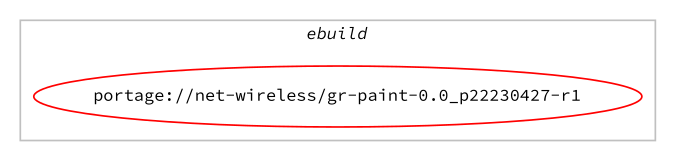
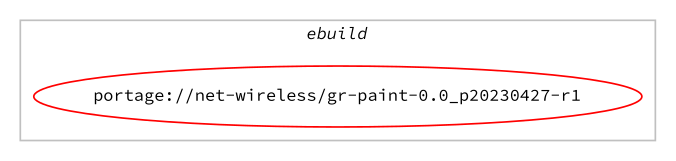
node "portage://net-wireless/gr-paint-0.0_p22230427-r1": label "portage://net-wireless/gr-paint-0.0_p22230427-r1" -> "portage://net-wireless/gr-paint-0.0_p20230427-r1"
